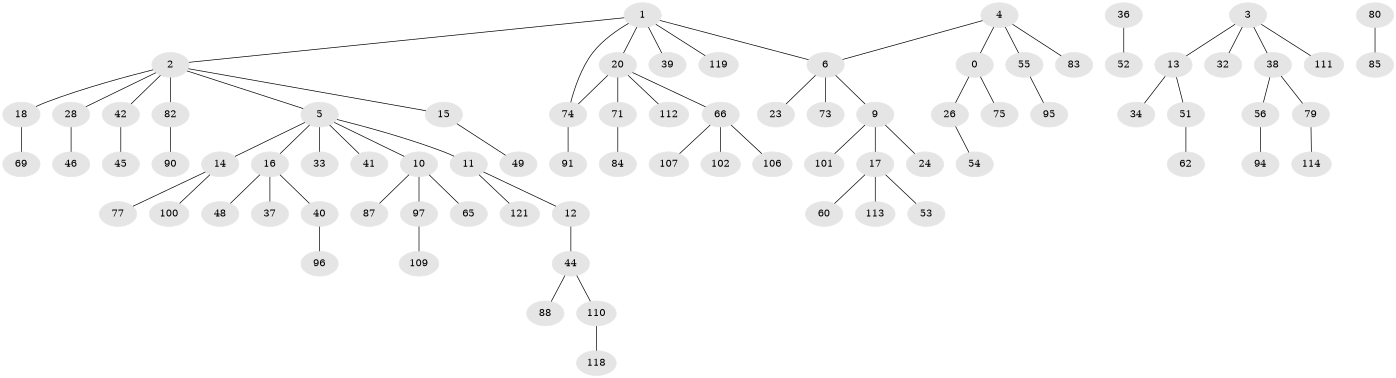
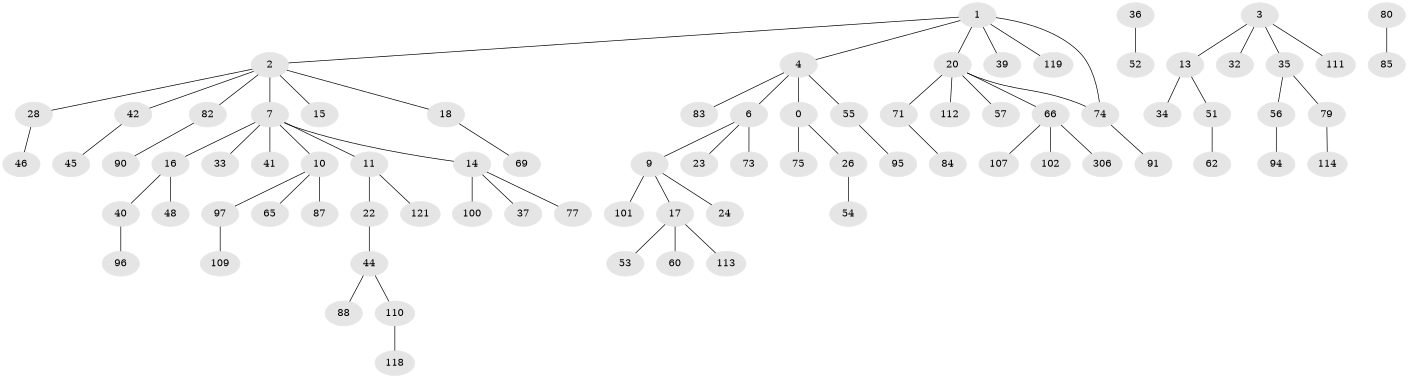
edge "1" -- "6": now "1" -- "4"
node "38": label "38" -> "35"
node "5": label "5" -> "7"
node "57": added
node "49": removed
node "106": label "106" -> "306"
edge "16" -- "37": now "14" -- "37"
node "12": label "12" -> "22"
